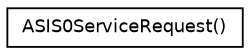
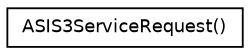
node "ASIS0ServiceRequest()": label "ASIS0ServiceRequest()" -> "ASIS3ServiceRequest()"
